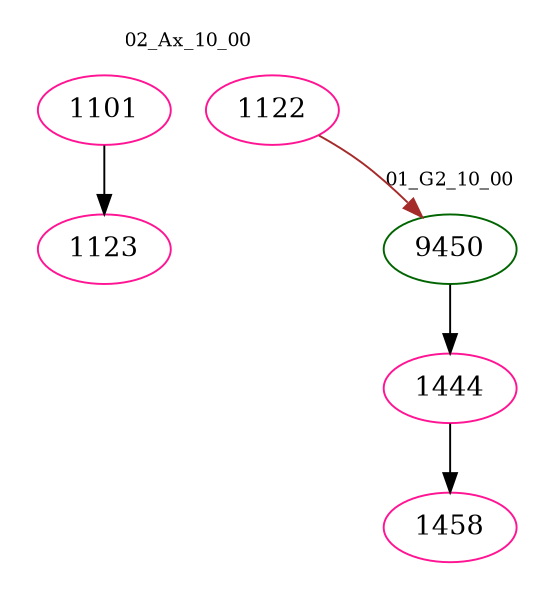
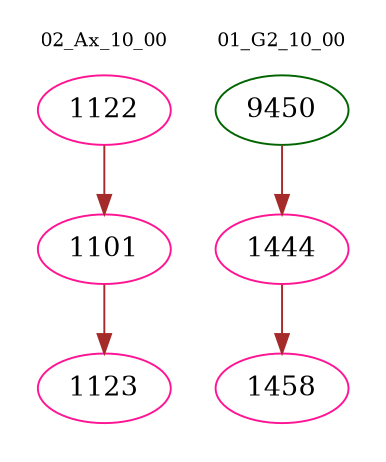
edge "1101" -> "1123": color black -> brown
edge "1122" -> "9450": now "1122" -> "1101"
edge "9450" -> "1444": color black -> brown
edge "1444" -> "1458": color black -> brown
